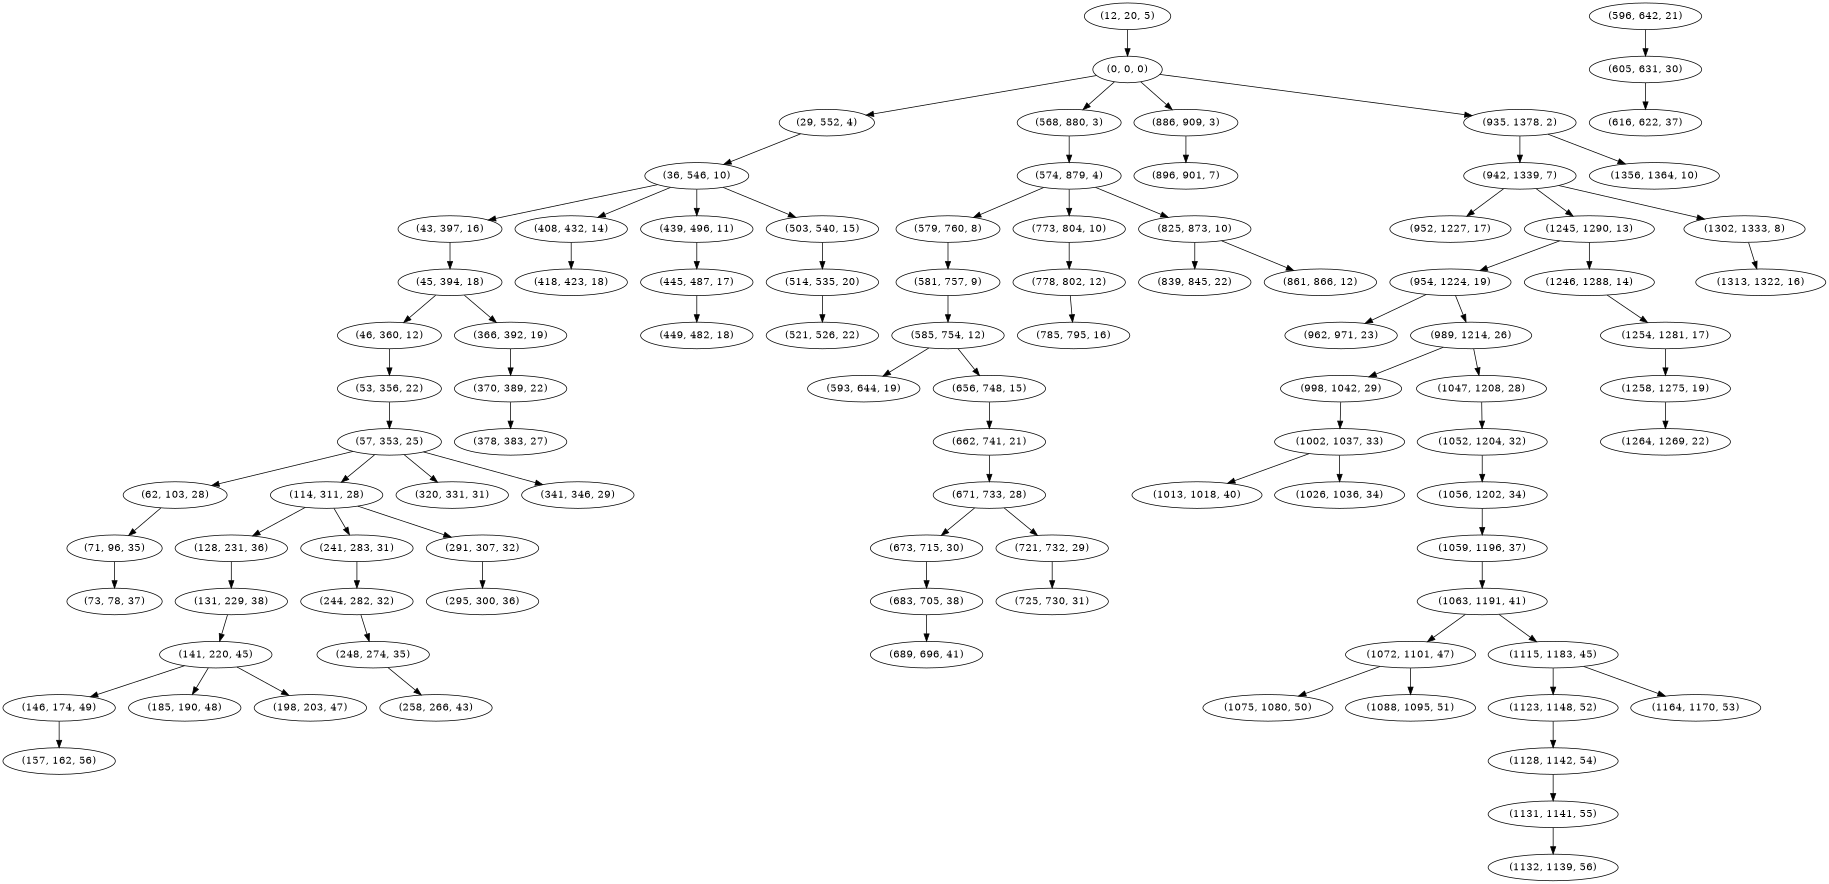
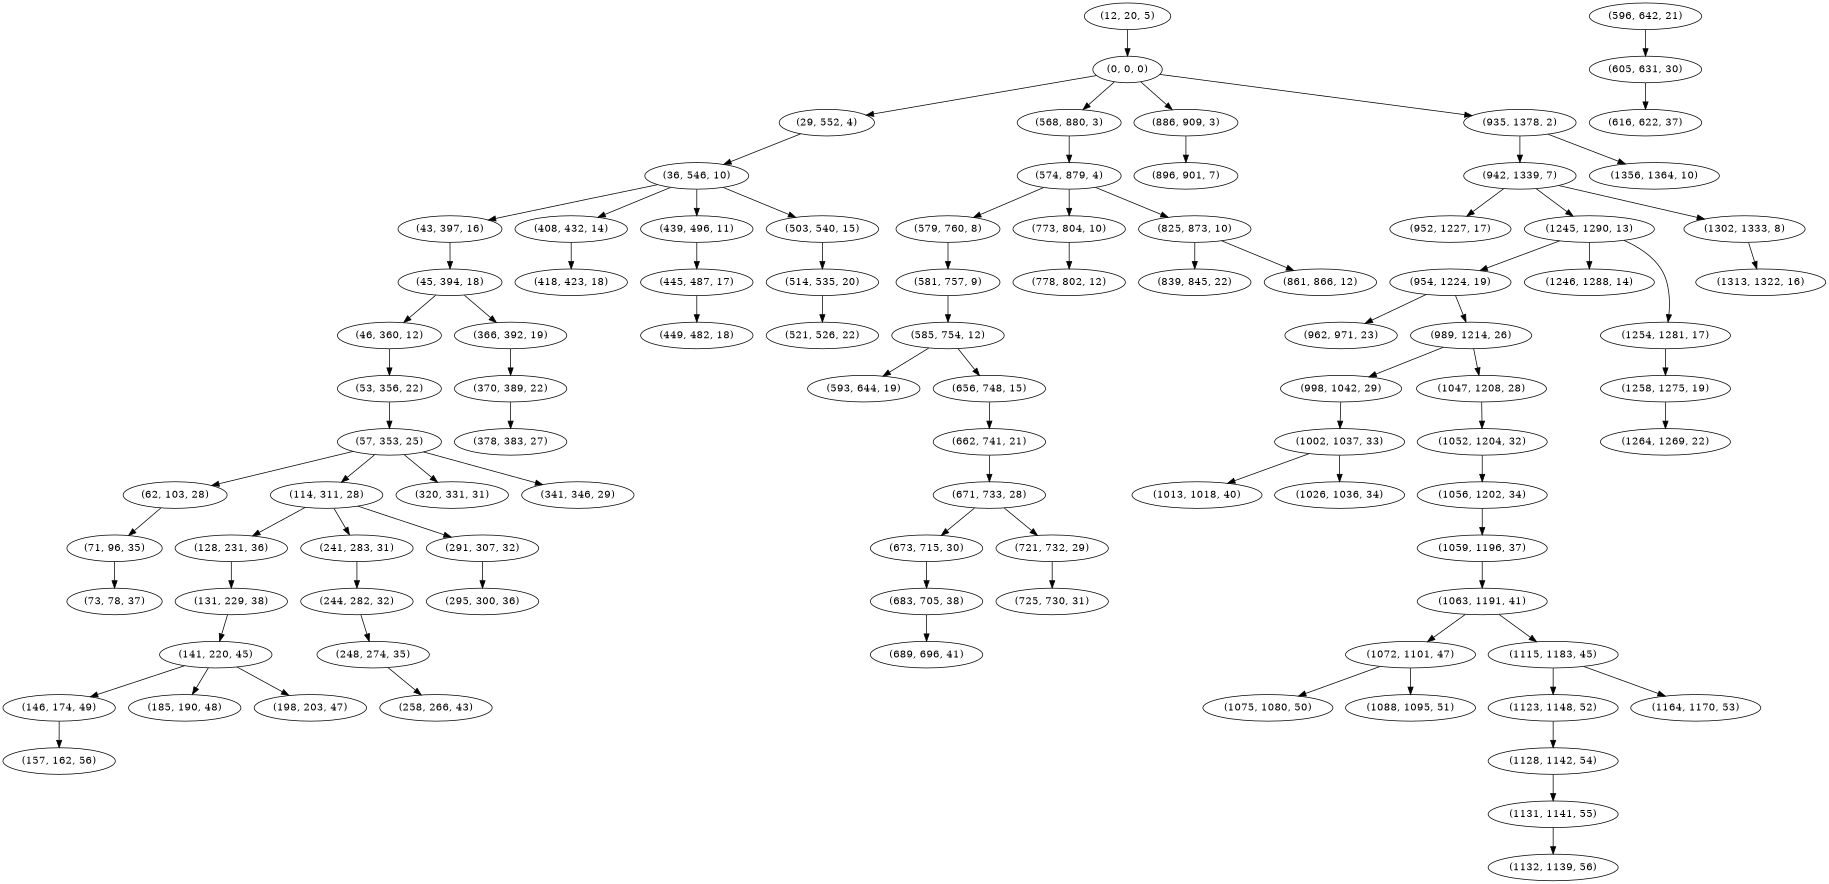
edge "(1246, 1288, 14)" -> "(1254, 1281, 17)": now "(1245, 1290, 13)" -> "(1254, 1281, 17)"
node "(785, 795, 16)": removed
